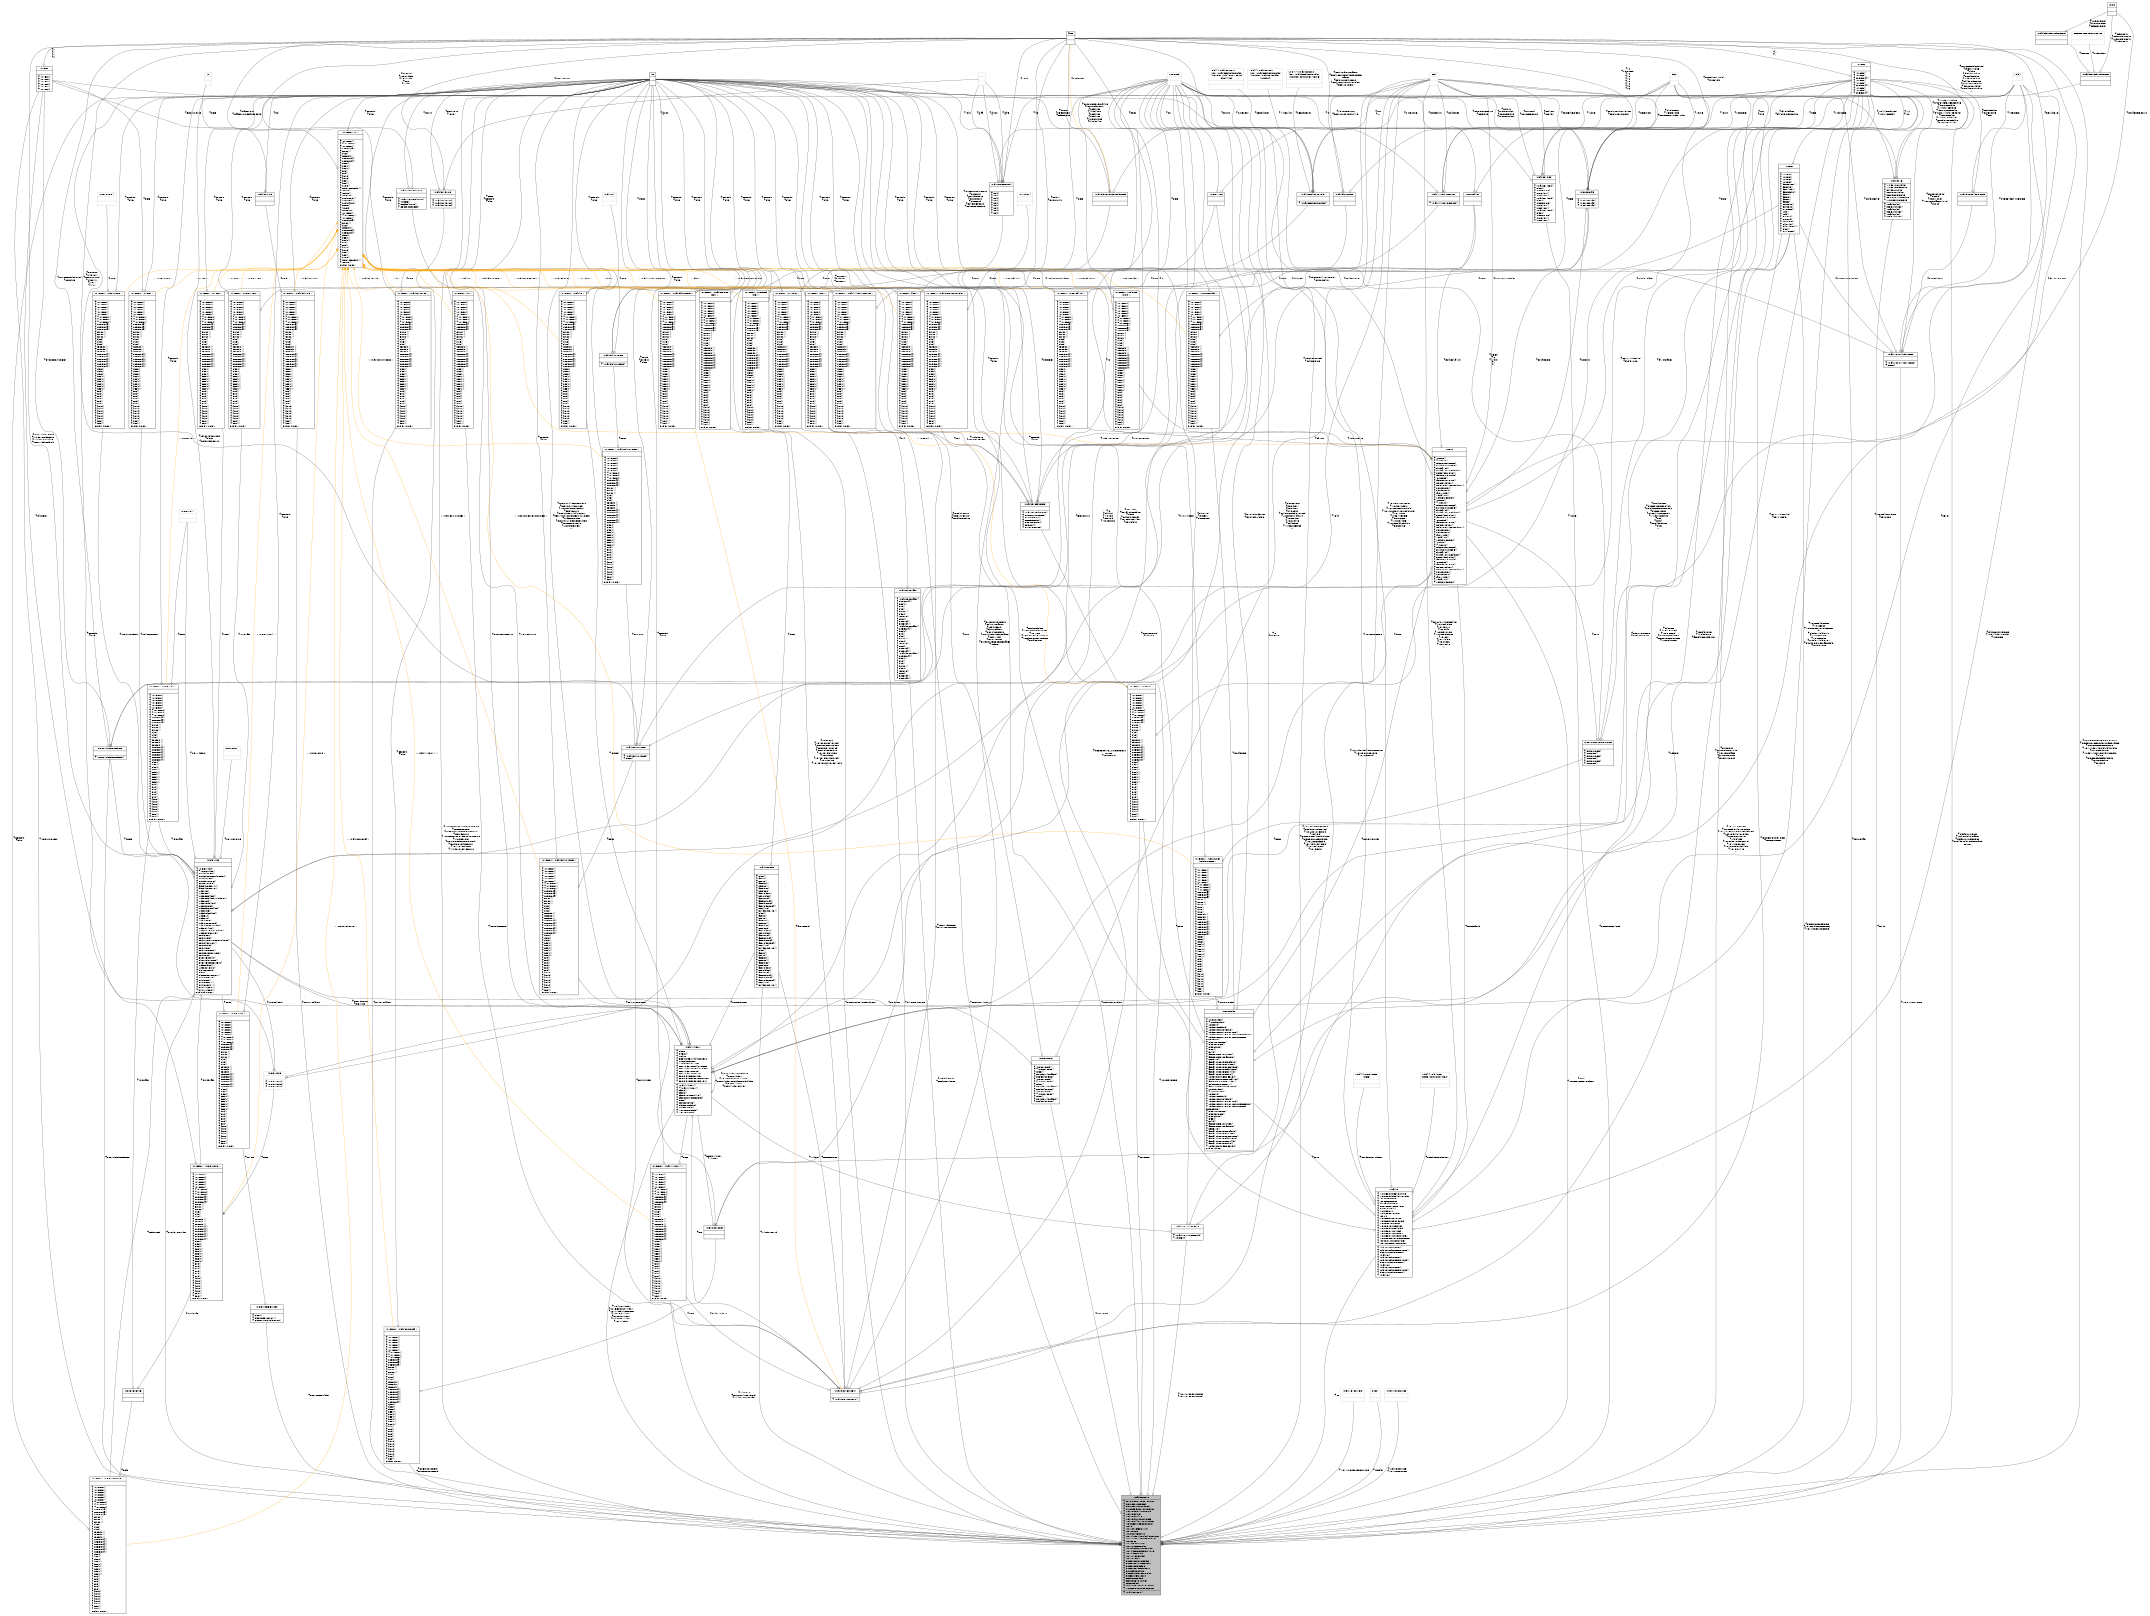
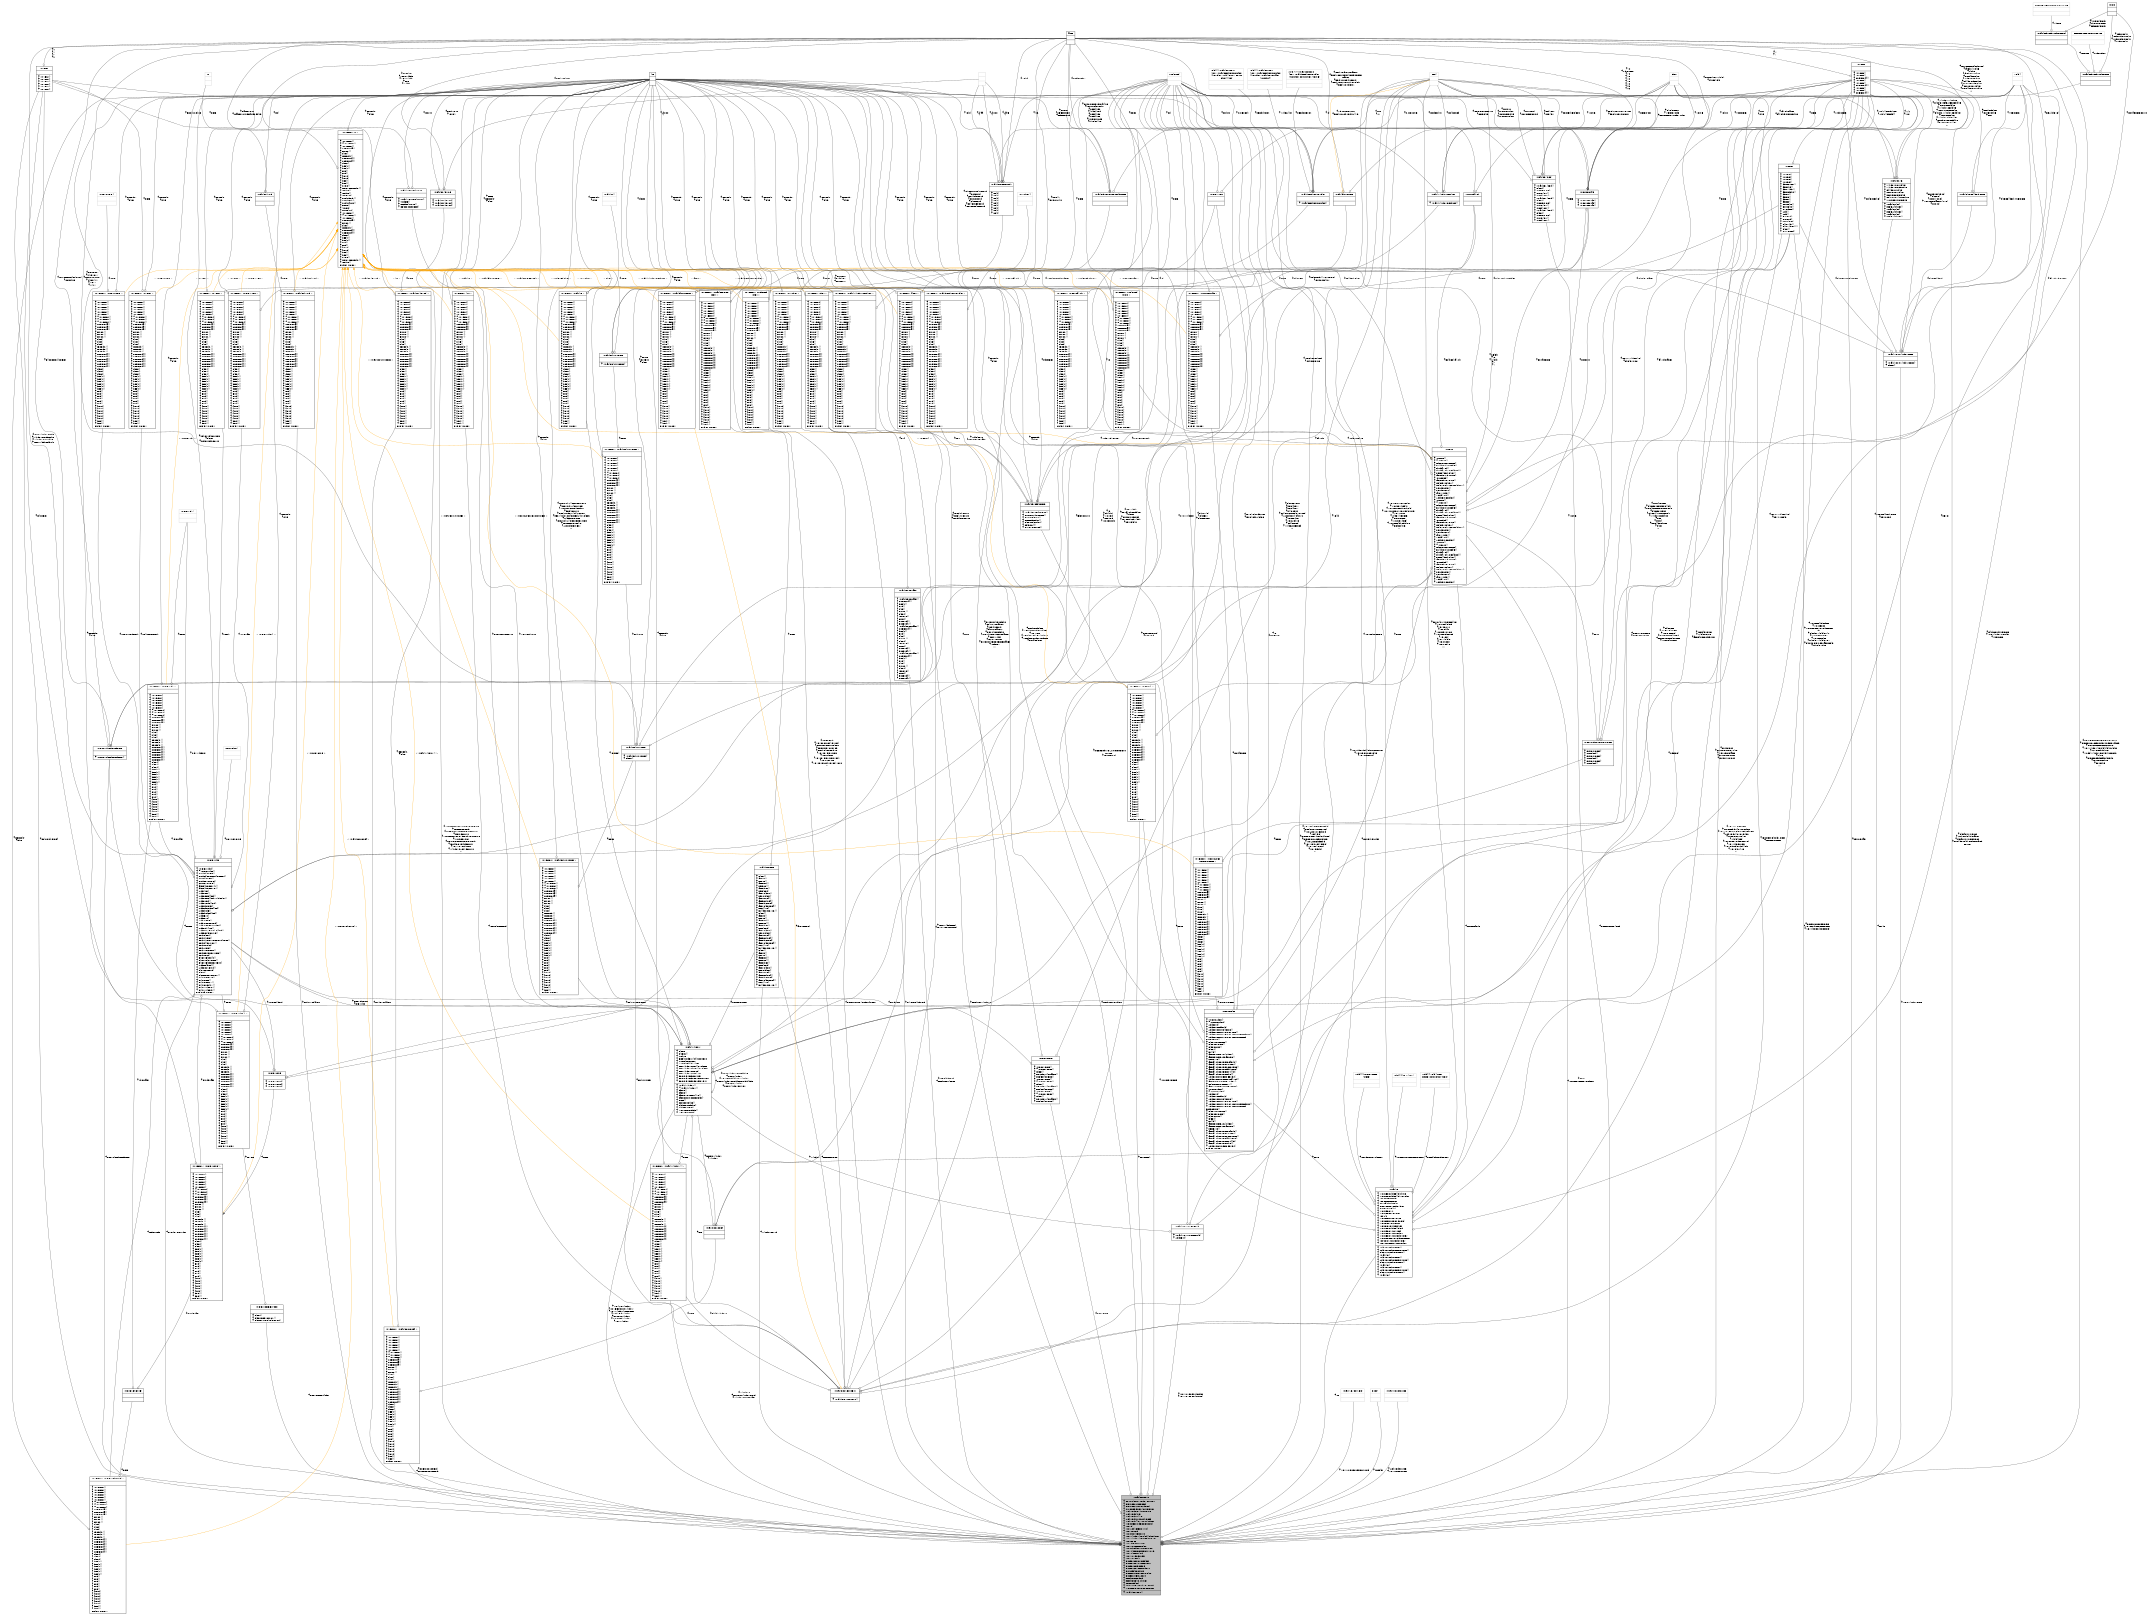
node "STB_TEXTEDIT_POSITIONTYPE": added
edge "bool" -> "ImGuiGroupData": color grey25 -> orange
edge "float" -> "ImGuiStb::STB_TexteditState": color orange -> grey25
edge "ImVec4" -> "ImGuiContext": label " +IndexAdvanceX" -> " +ColorPickerRef"
edge "ImDrawListSharedData" -> "ImDrawList": now "ImDrawListSharedData" -> "ImVector< ImDrawList * >"
node "ImDrawCmd": color grey75 -> black
node "void(*)(int x, int y)": added
